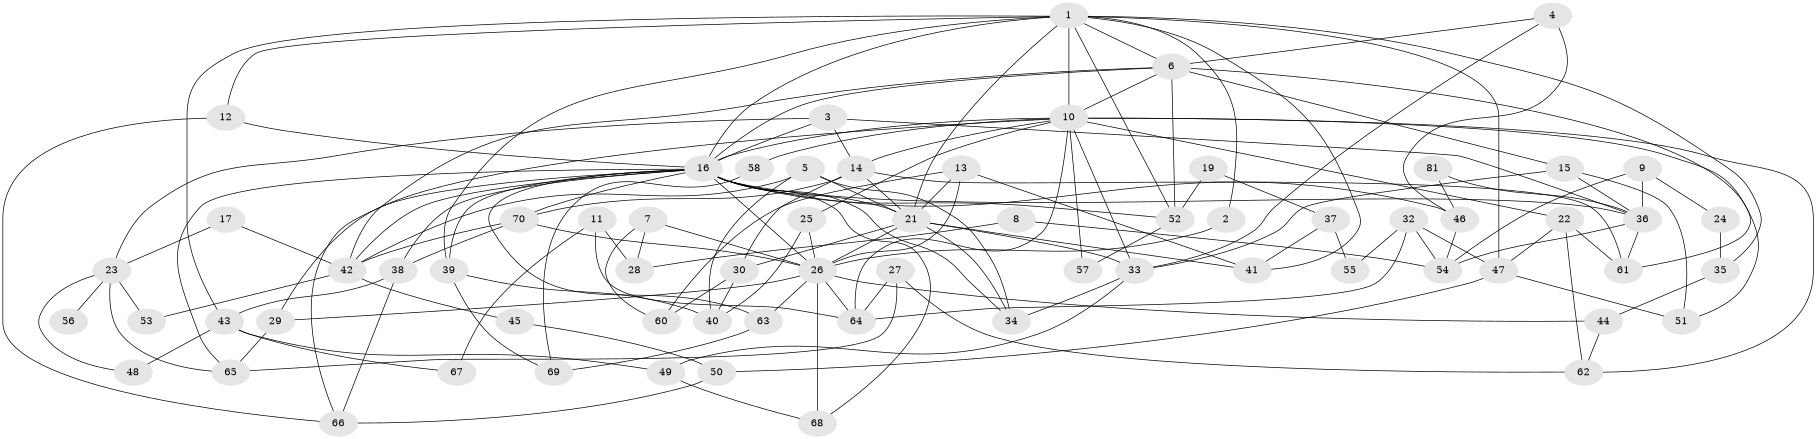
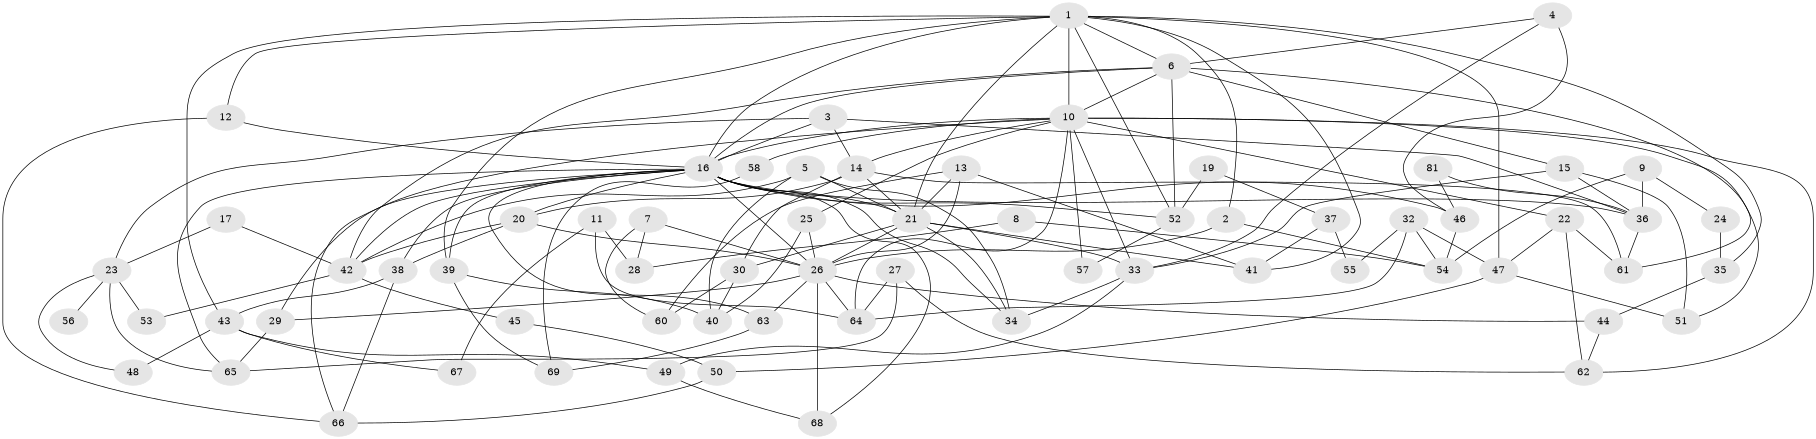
node "70": label "70" -> "20"
edge "36" -- "54": now "2" -- "54"
